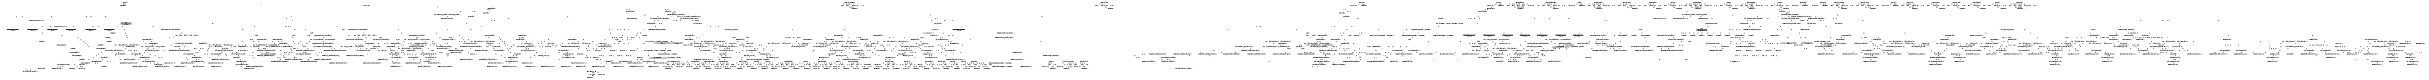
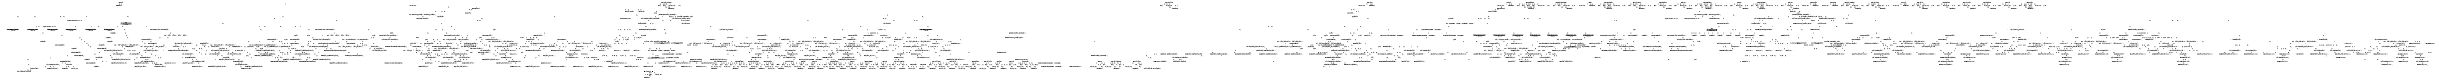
node "(IDENTIFIER,iparams,iparams[0] = texture->max_level())": removed
